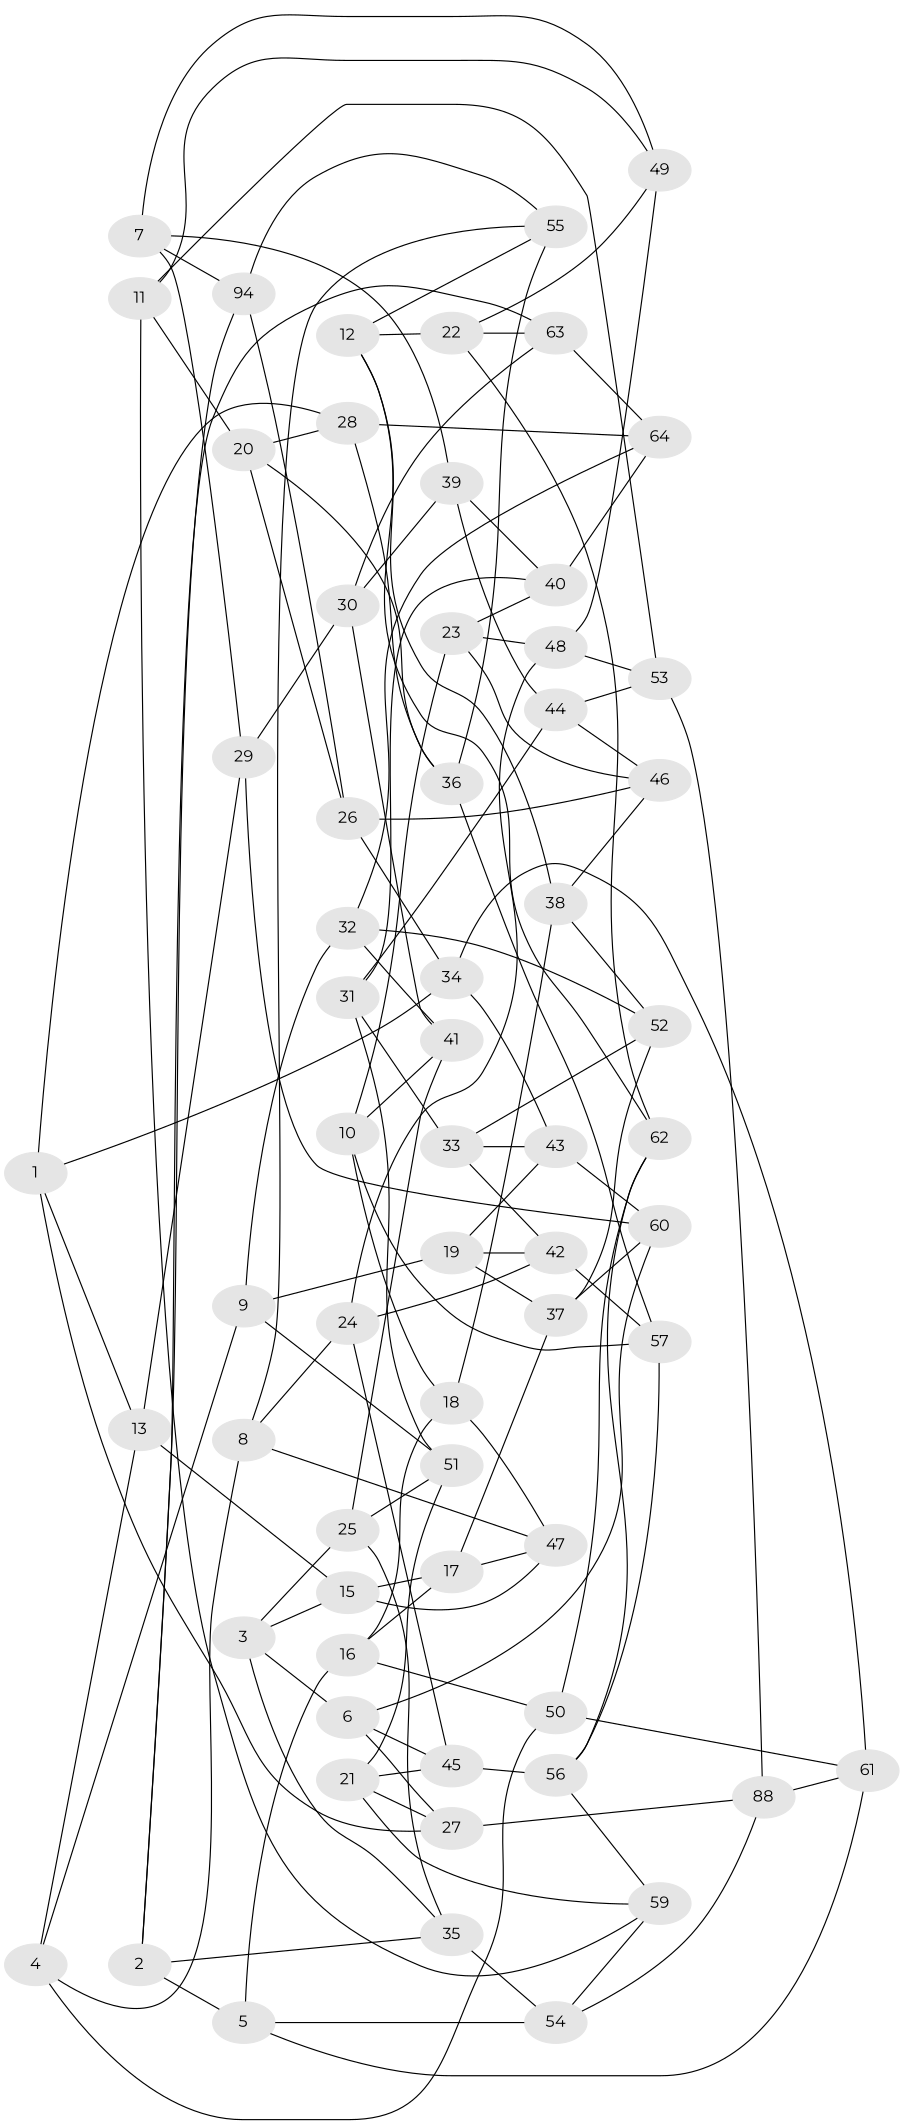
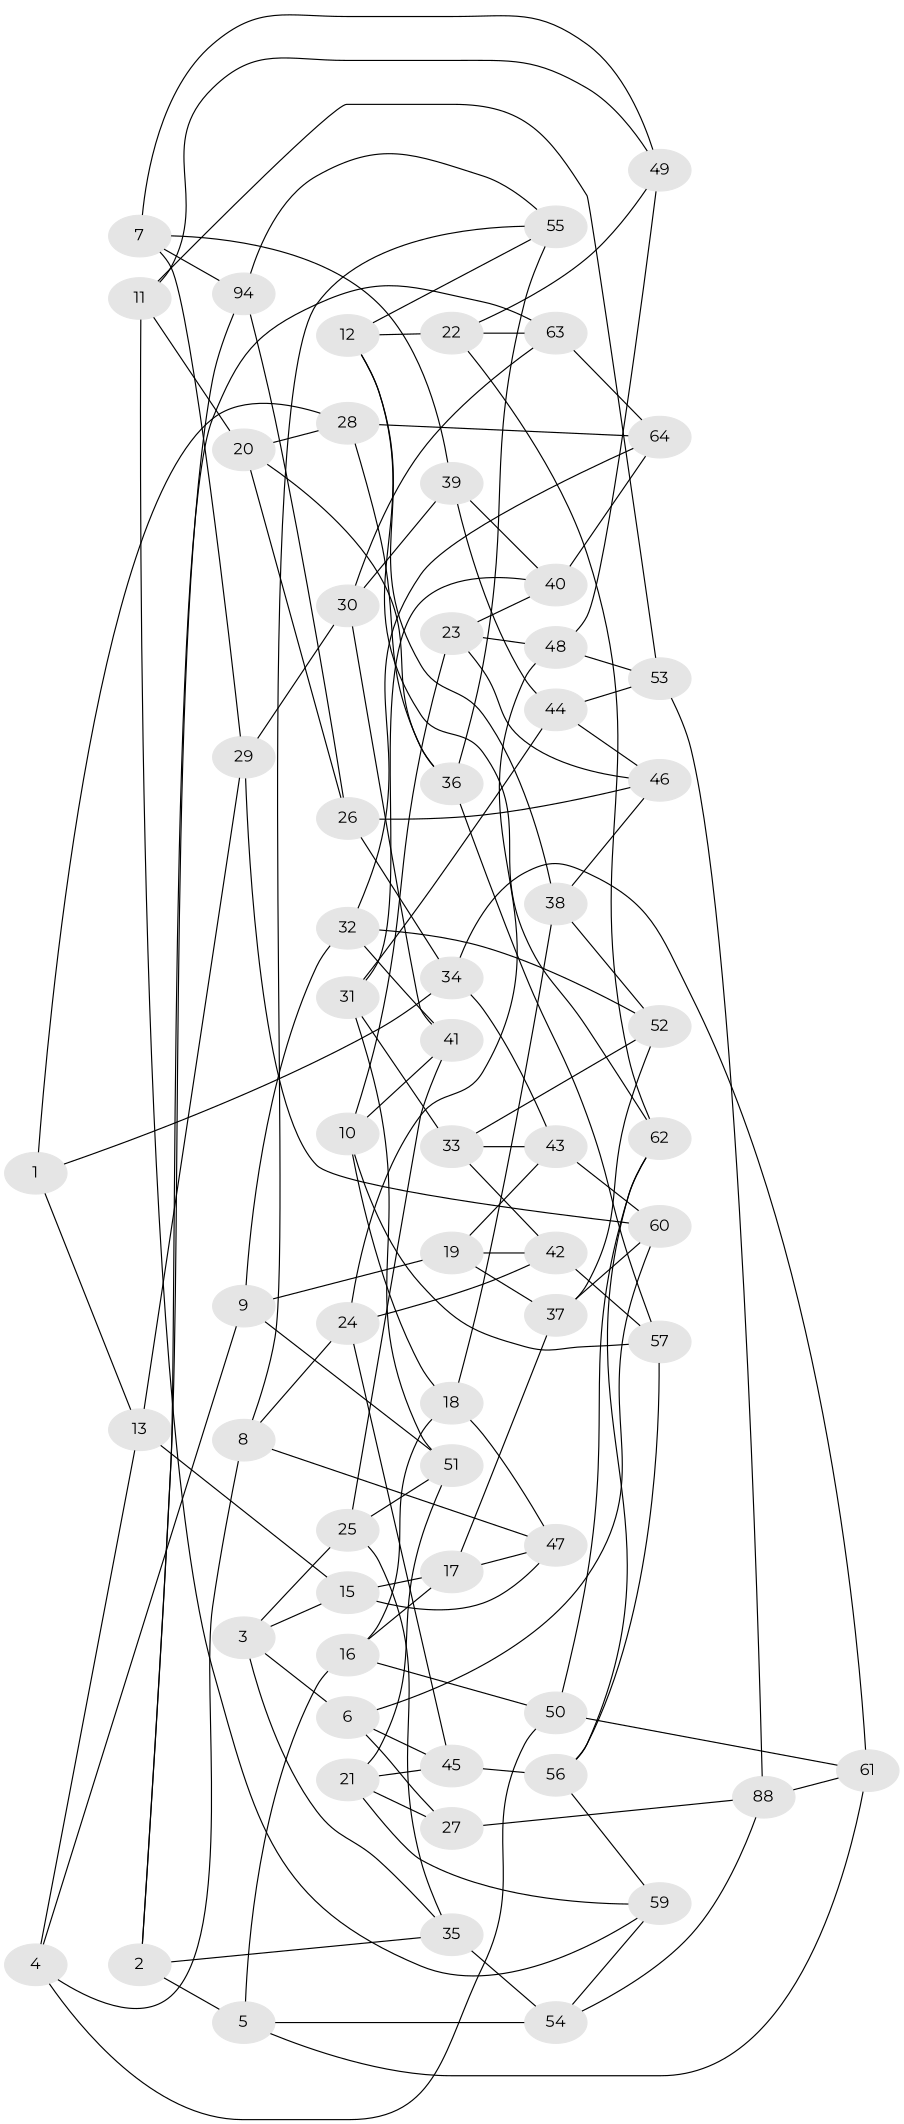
edge "1" -- "27": removed
